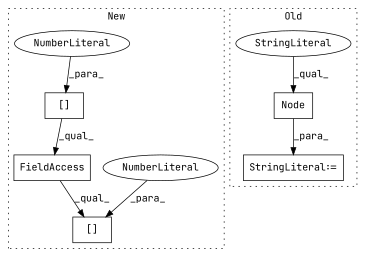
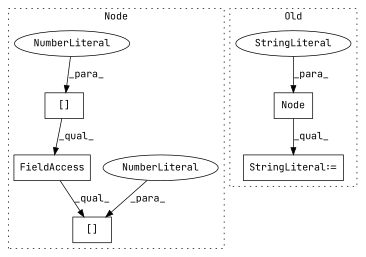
cluster "New": label "New" -> "Node"
edge "StringLiteral" -> "Node": label "_qual_" -> "_para_"
edge "Node" -> "StringLiteral:=": label "_para_" -> "_qual_"
